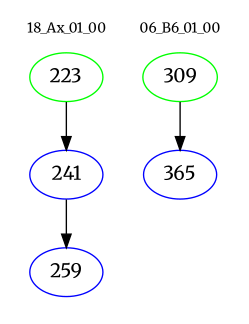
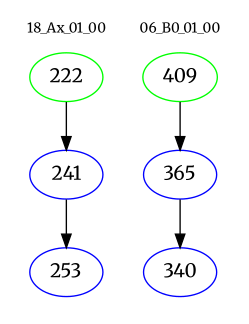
cluster "06_B6_01_00": label "06_B6_01_00" -> "06_B0_01_00"
node "223": label "223" -> "222"
node "309": label "309" -> "409"
node "259": label "259" -> "253"
node "340": added
